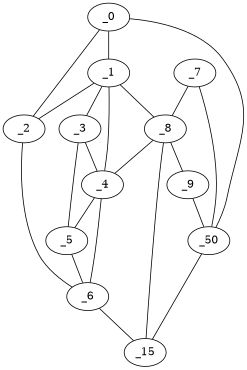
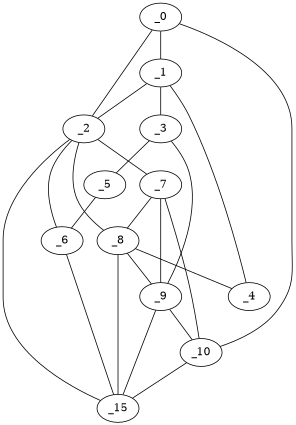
edge "_1" -- "_8": now "_2" -- "_8"
edge "_3" -- "_4": now "_3" -- "_9"
edge "_2" -- "_7": added
edge "_4" -- "_5": removed
edge "_4" -- "_6": removed
edge "_7" -- "_9": added
node "_50": label "_50" -> "_10"
edge "_2" -- "_15": added
edge "_9" -- "_15": added
